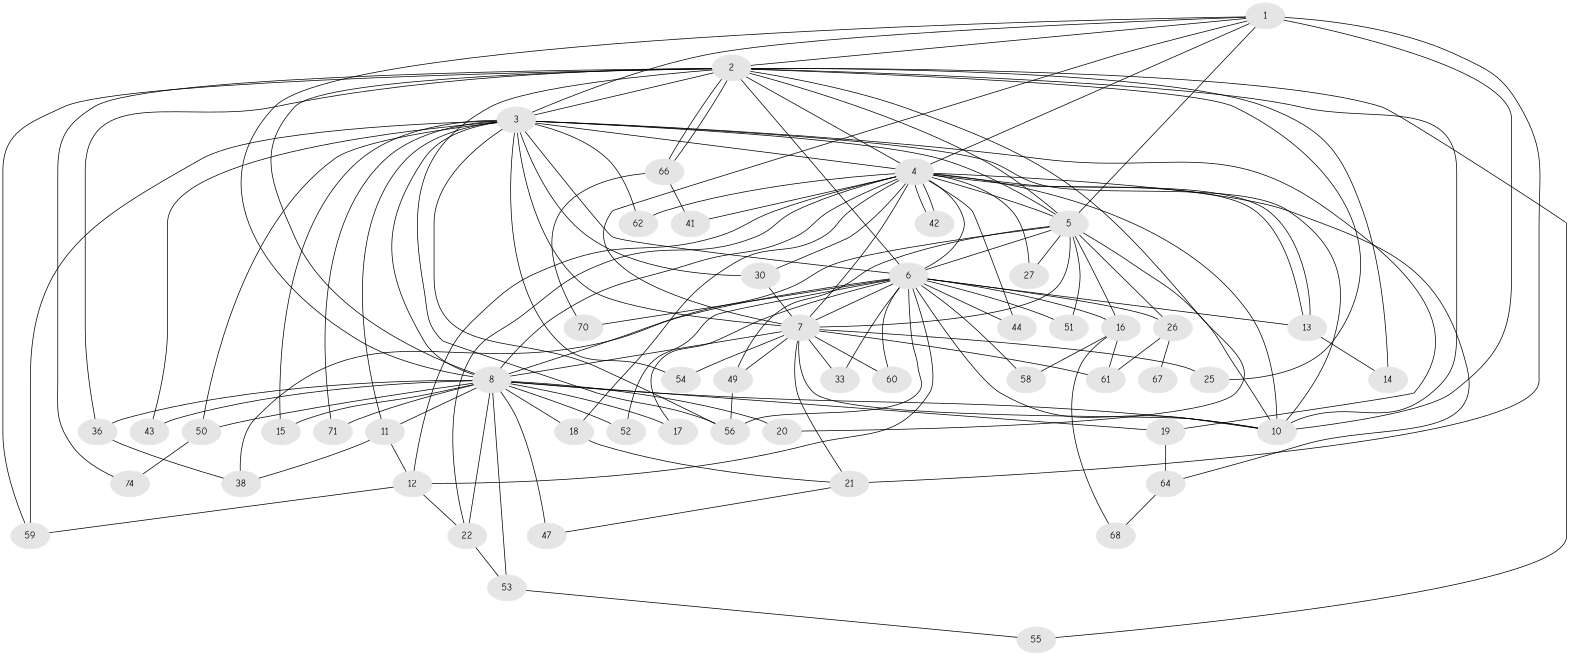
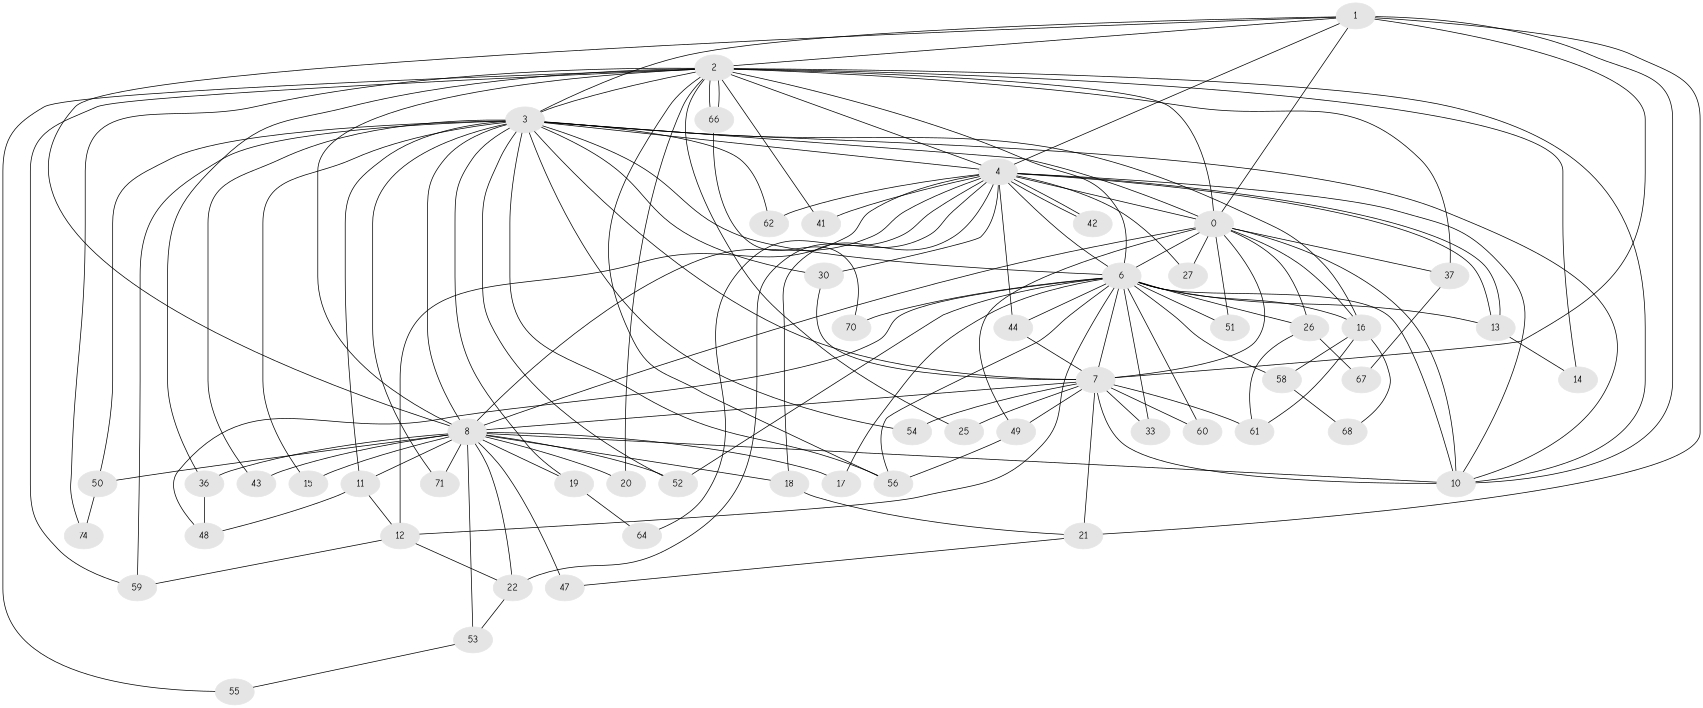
edge "3" -- "16": added
edge "66" -- "41": now "2" -- "41"
node "5": label "5" -> "0"
edge "4" -- "7": now "44" -- "7"
node "37": added
edge "3" -- "52": added
node "38": label "38" -> "48"
edge "64" -- "68": now "58" -- "68"
